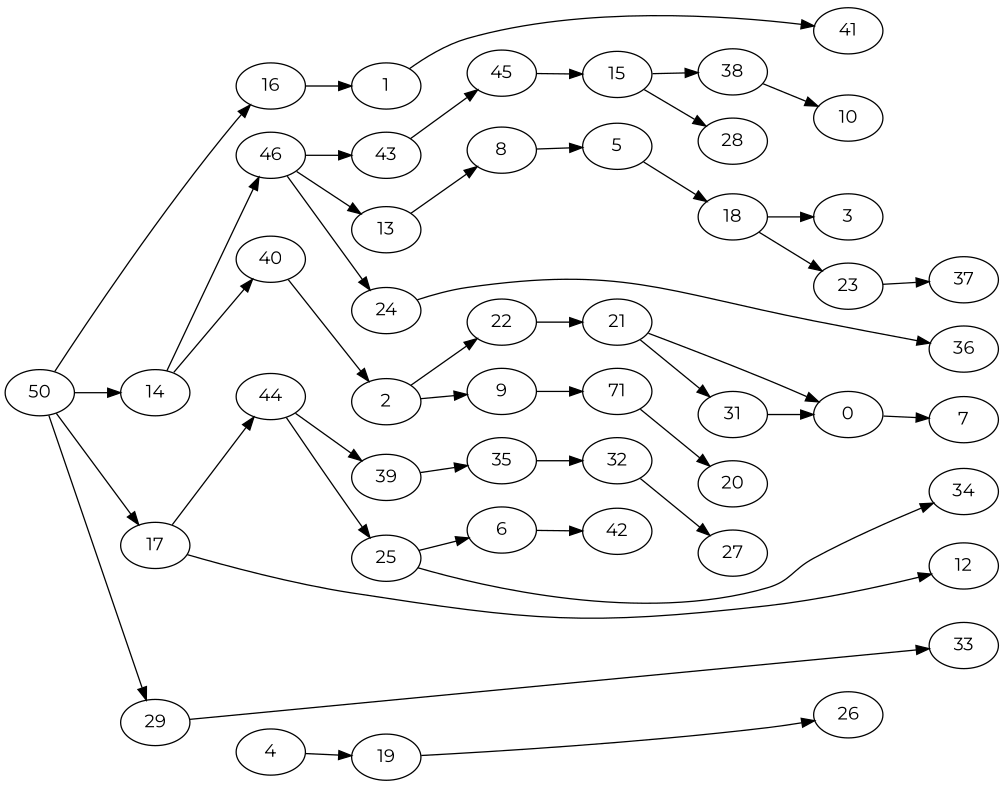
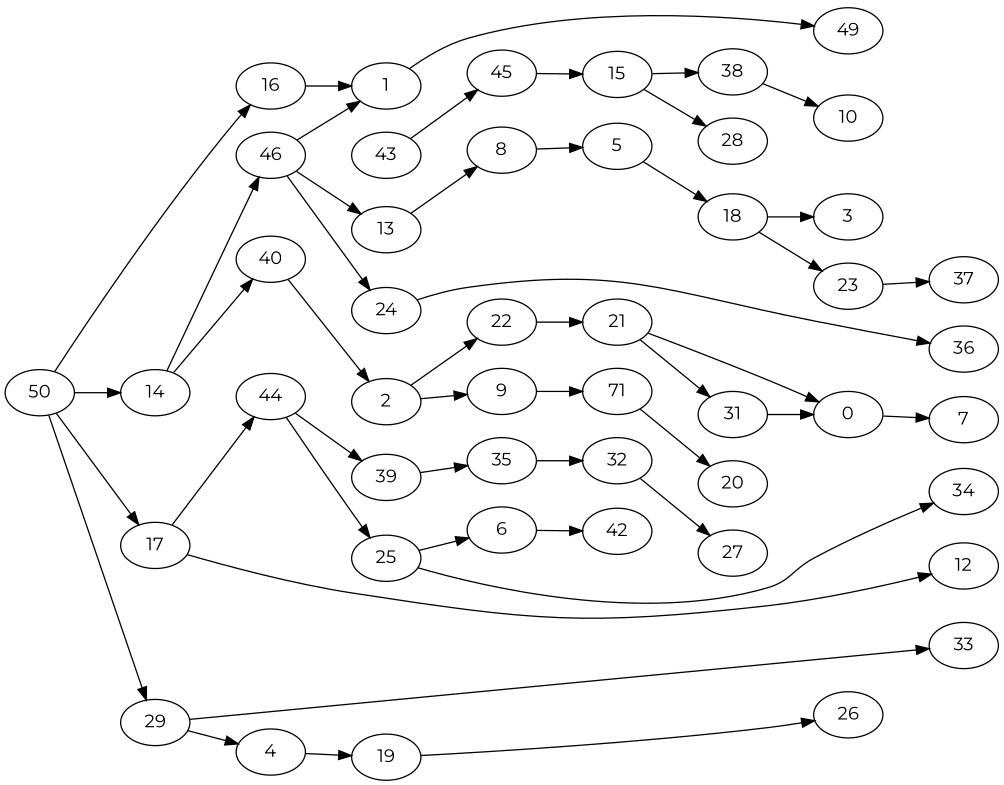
node "41": label "41" -> "49"
edge "46" -> "43": now "46" -> "1"
edge "29" -> "4": added
